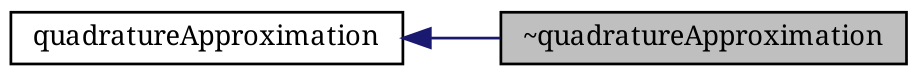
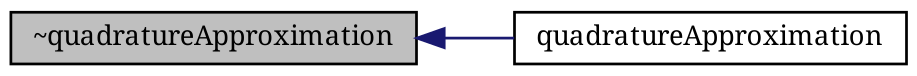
edge "~quadratureApproximation" -> "quadratureApproximation": reversed
